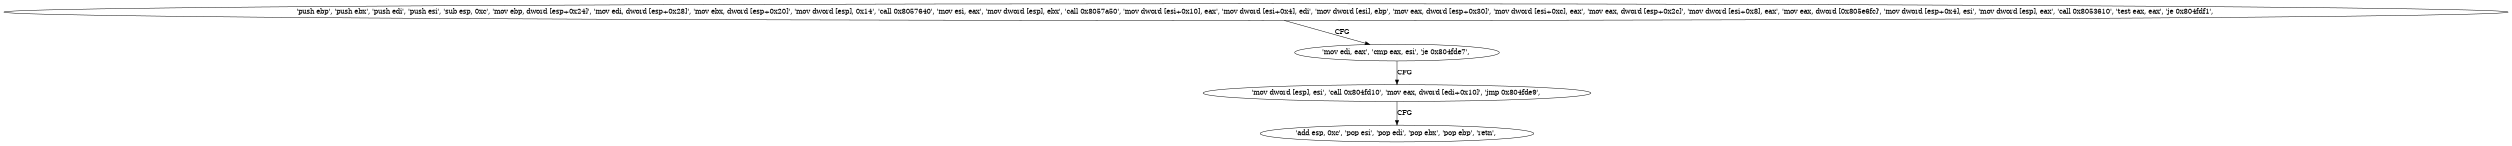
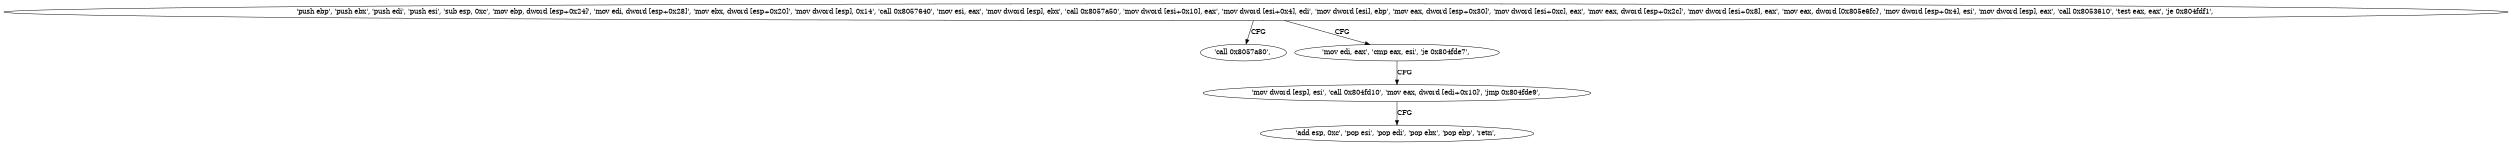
node "'call 0x8057a80',": added
